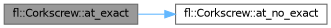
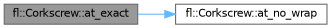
node "fl::Corkscrew::at_no_exact": label "fl::Corkscrew::at_no_exact" -> "fl::Corkscrew::at_no_wrap"
